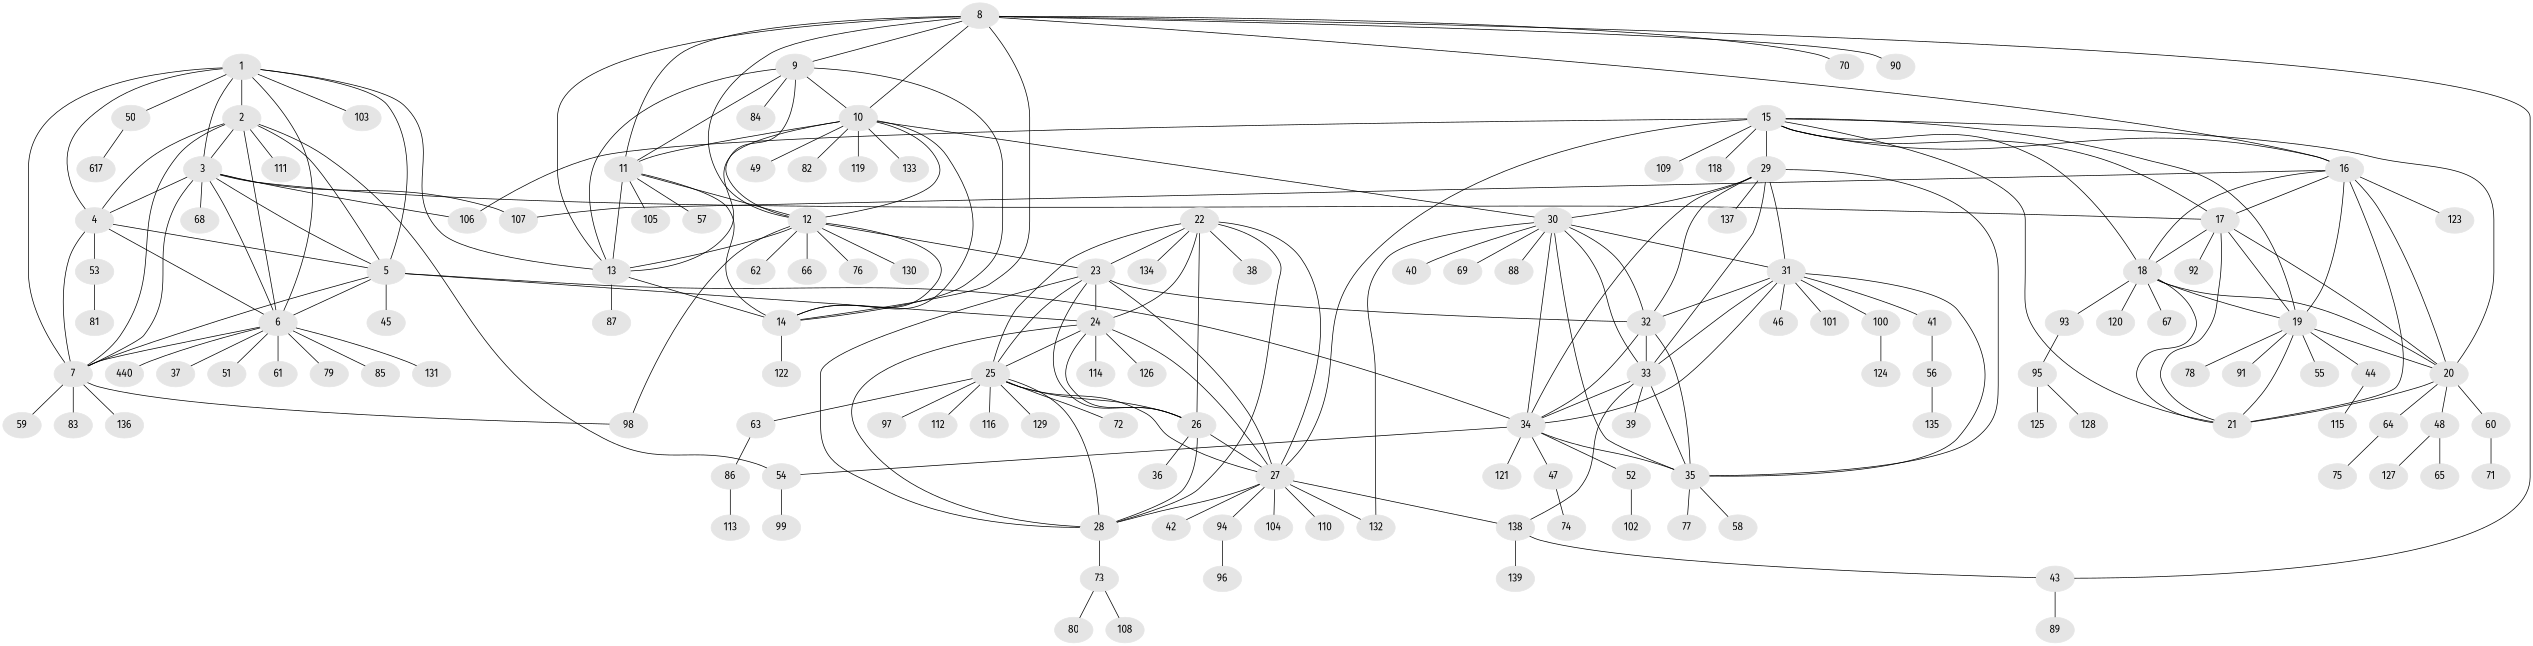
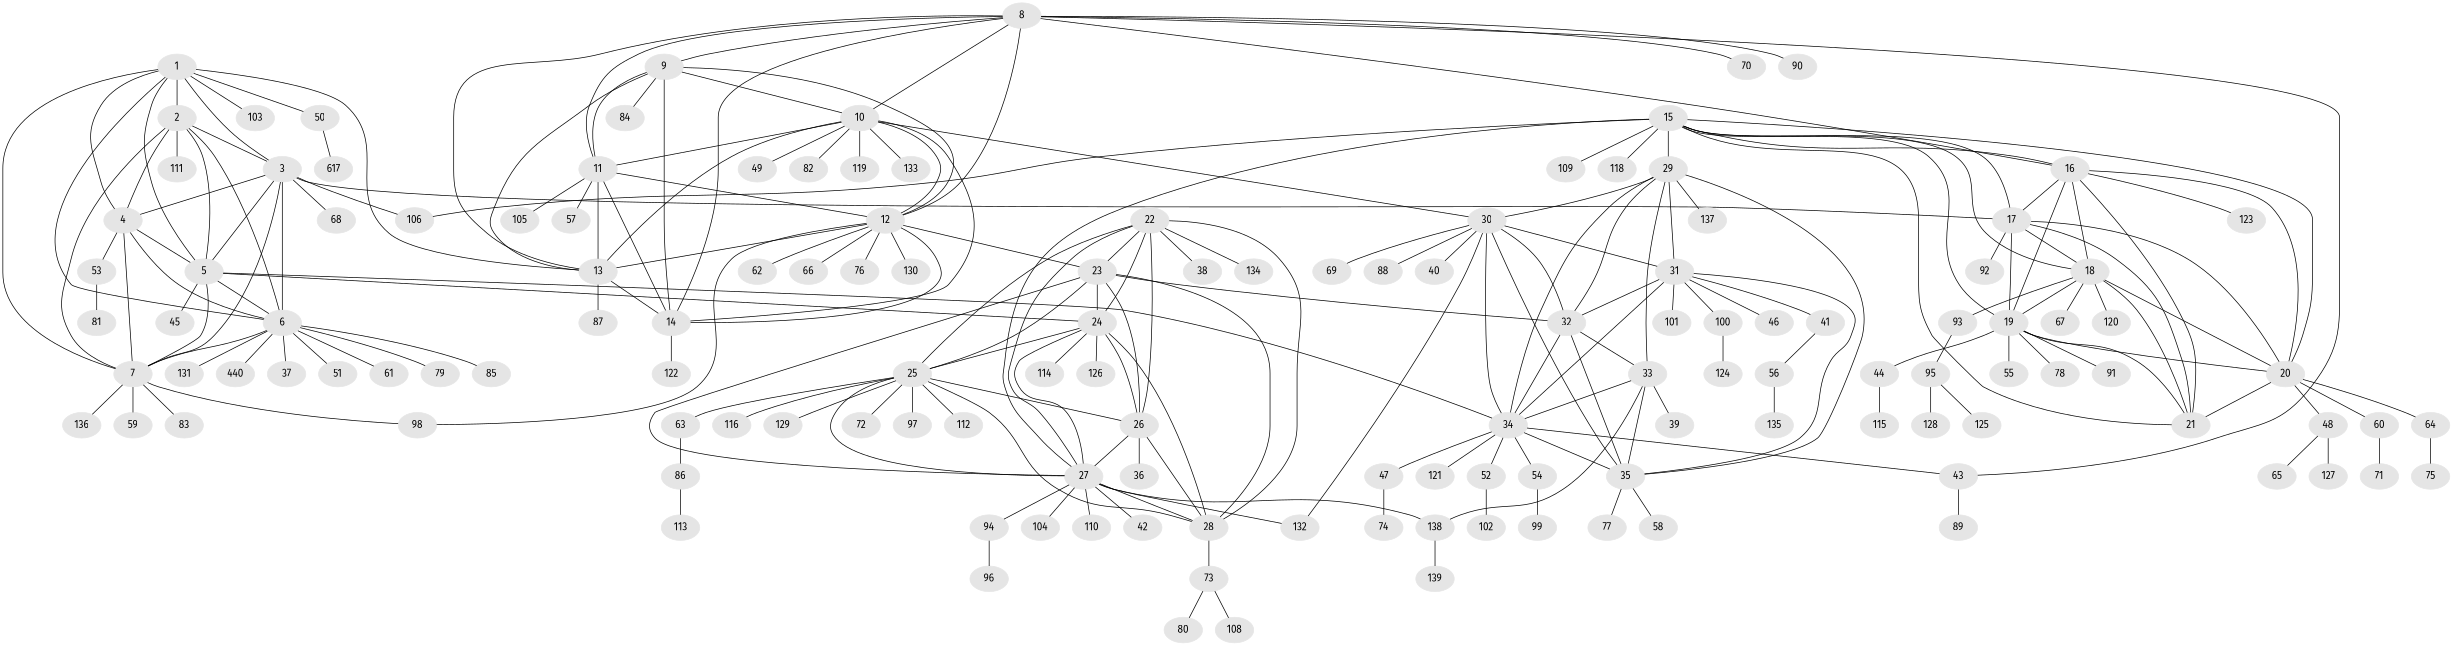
node "107": removed
edge "30" -- "33": removed
edge "31" -- "33": removed
edge "2" -- "54": removed
edge "138" -- "43": now "34" -- "43"
